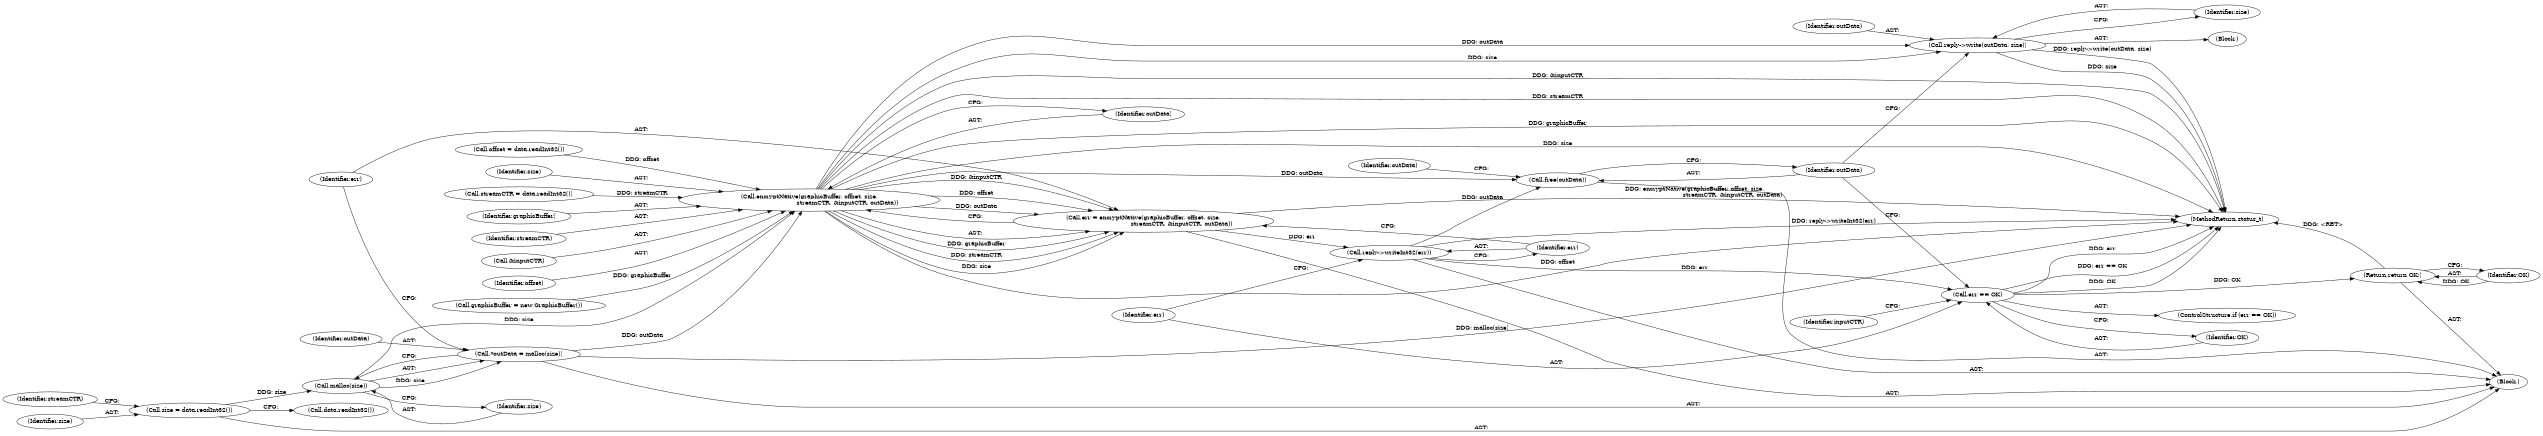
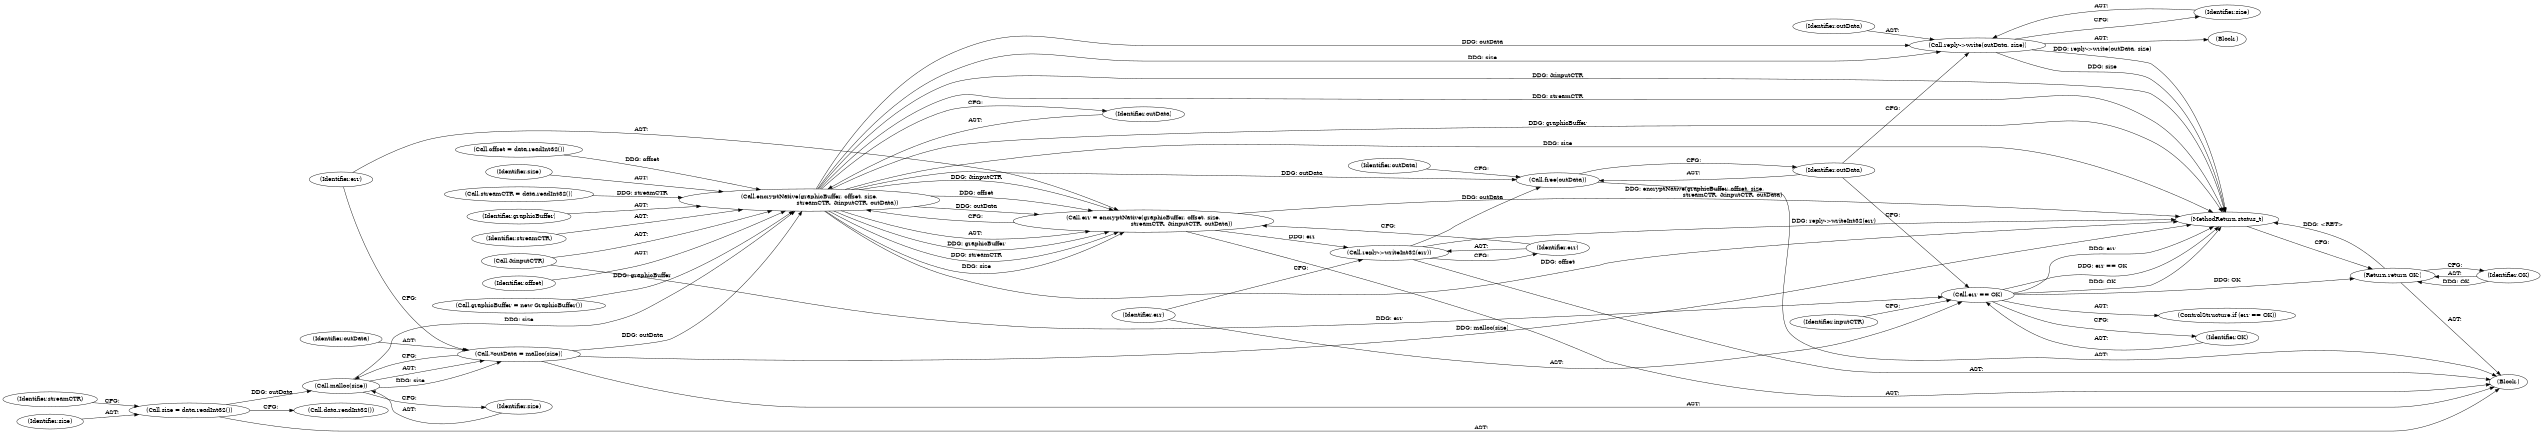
edge "(MethodReturn,status_t)" -> "(Return,return OK;)": added, label "CFG:"
edge "(Call,reply->writeInt32(err))" -> "(Call,err == OK)": now "(Call,&inputCTR)" -> "(Call,err == OK)"
edge "(Call,size = data.readInt32())" -> "(Call,malloc(size))": label "DDG: size" -> "DDG: outData"
